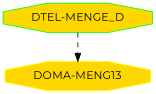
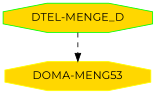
node "DOMA-MENG13": label "DOMA-MENG13" -> "DOMA-MENG53"
